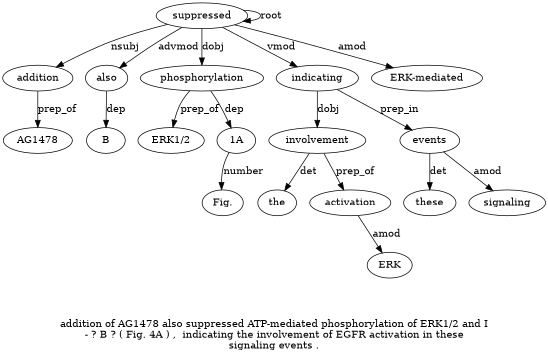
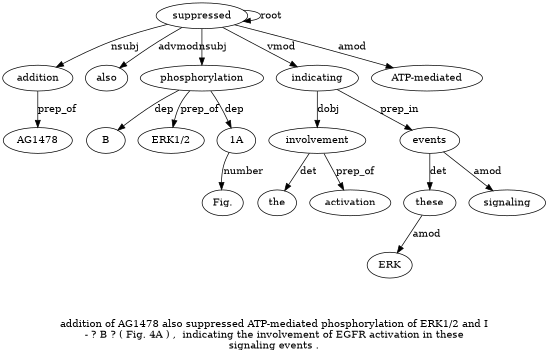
edge "suppressed" -> "phosphorylation": label "dobj" -> "nsubj"
node "ERK-mediated": label "ERK-mediated" -> "ATP-mediated"
edge "also" -> "B": now "phosphorylation" -> "B"
edge "activation" -> "ERK": now "these" -> "ERK"
